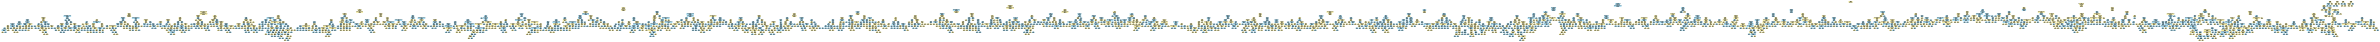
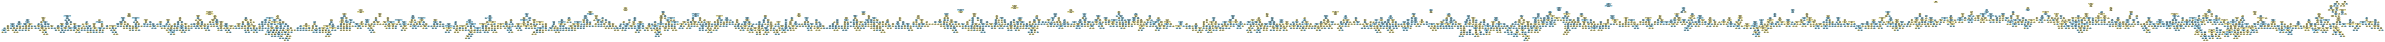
node "gini = 0.0 samples = 120 value = [0, 0, 120]": removed
node "Gender <= 0.5 gini = 0.615 samples = 13 value = [6, 2, 5]": added
